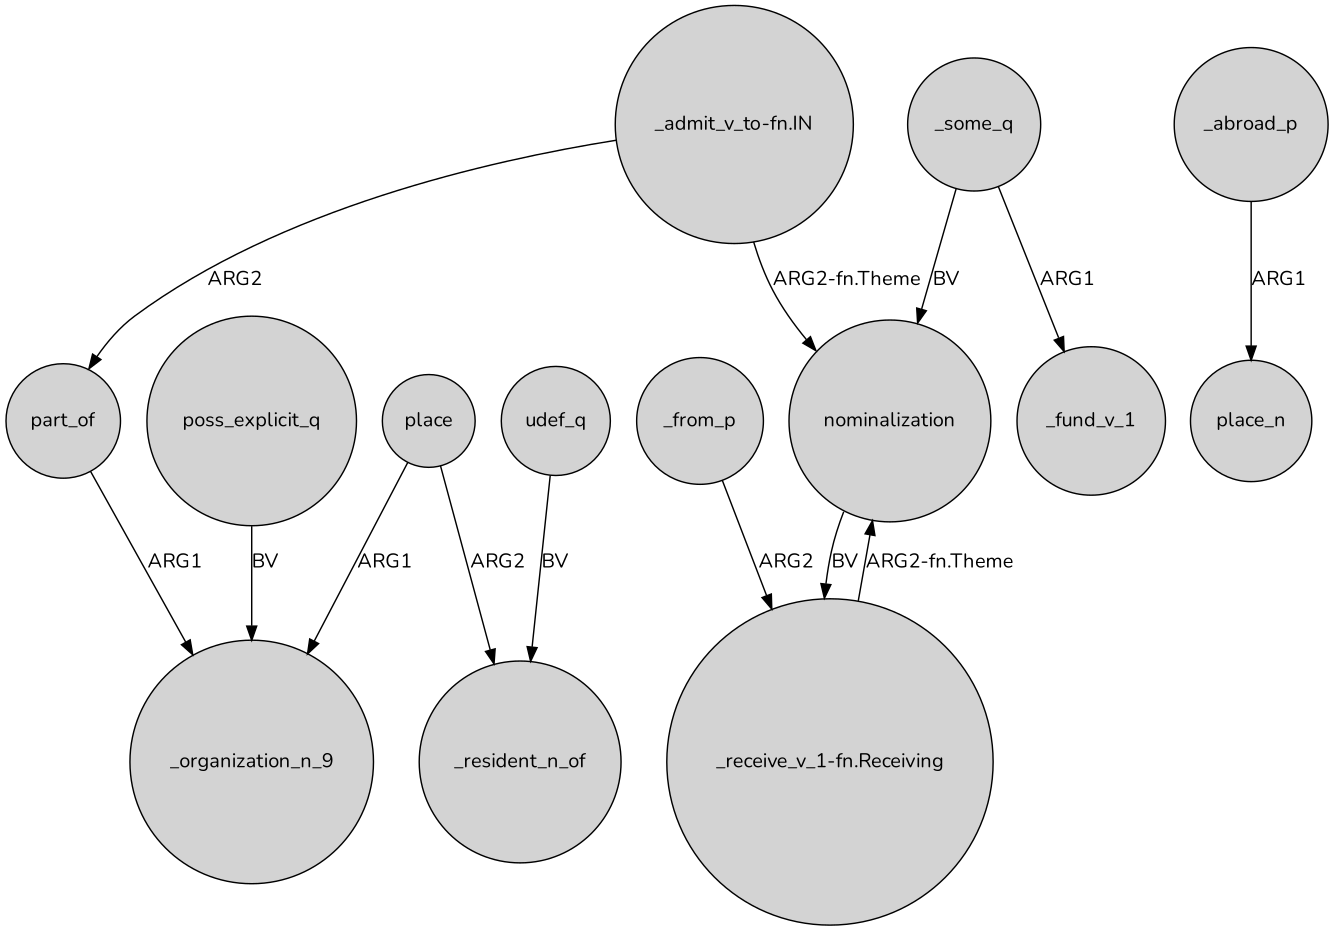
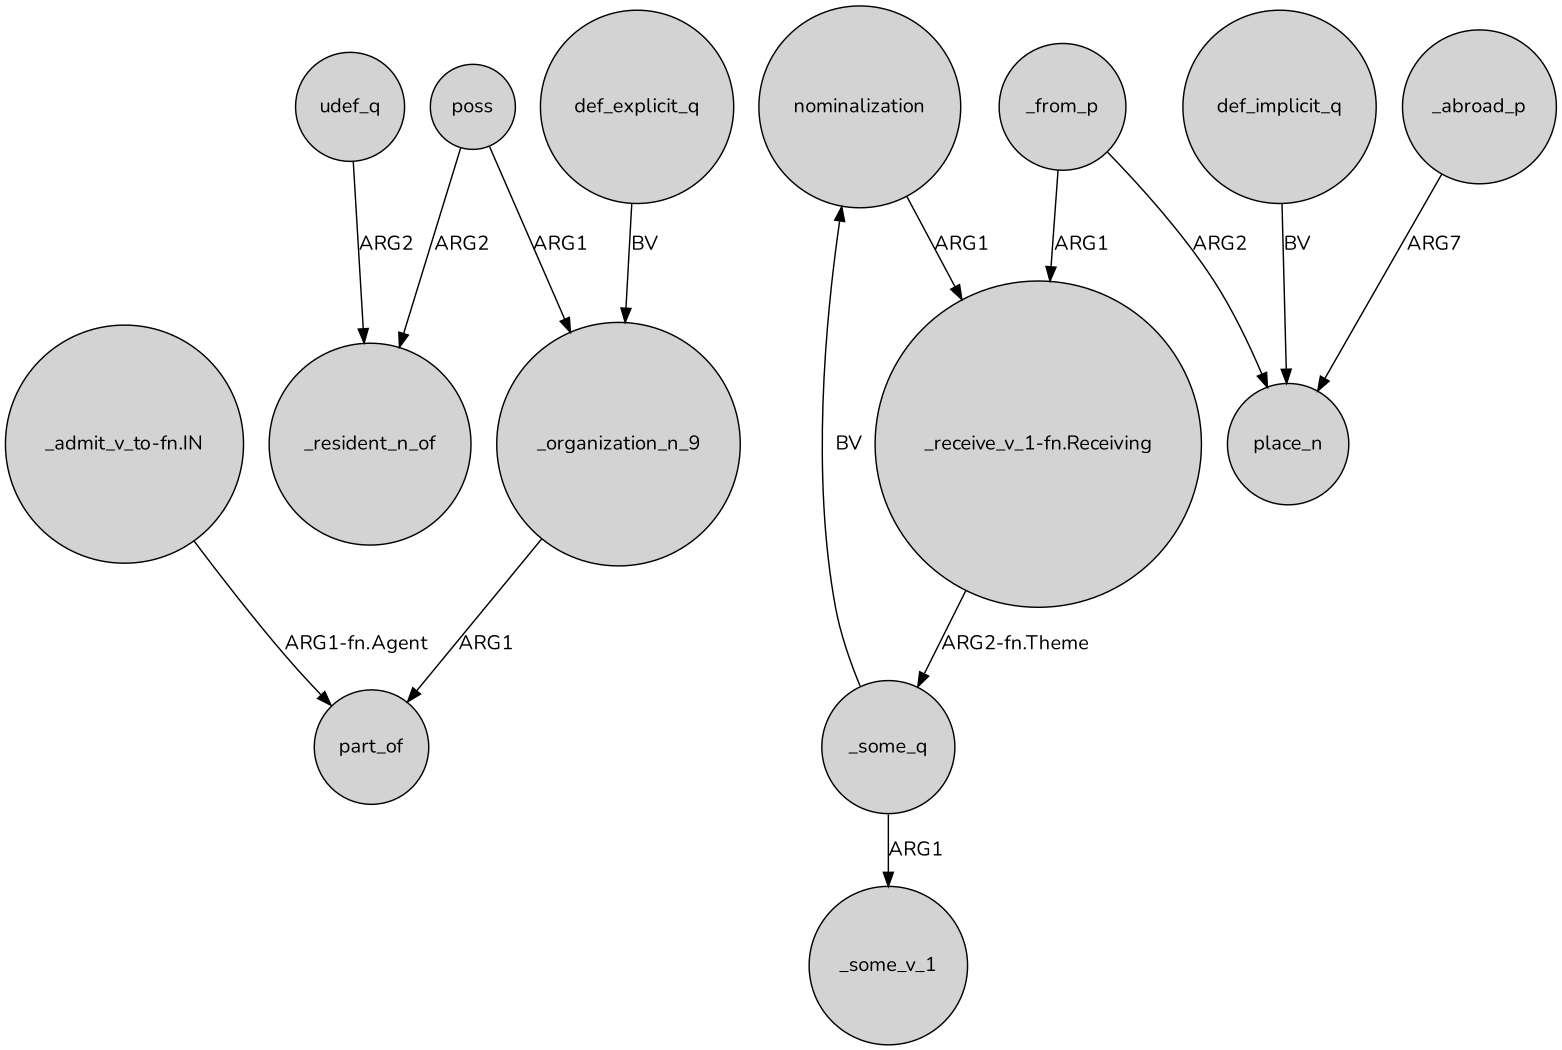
node "def_implicit_q": added
edge "_from_p" -> "place_n": added, label "ARG2"
edge "_admit_v_to-fn.IN" -> "part_of": label "ARG2" -> "ARG1-fn.Agent"
edge "_abroad_p" -> "place_n": label "ARG1" -> "ARG7"
edge "_admit_v_to-fn.IN" -> "nominalization": removed, label "ARG2-fn.Theme"
node "poss_explicit_q": label "poss_explicit_q" -> "def_explicit_q"
node "place": label "place" -> "poss"
node "_fund_v_1": label "_fund_v_1" -> "_some_v_1"
edge "part_of" -> "_organization_n_9": reversed
edge "udef_q" -> "_resident_n_of": label "BV" -> "ARG2"
edge "_from_p" -> "_receive_v_1-fn.Receiving": label "ARG2" -> "ARG1"
edge "nominalization" -> "_receive_v_1-fn.Receiving": label "BV" -> "ARG1"
edge "_receive_v_1-fn.Receiving" -> "nominalization": now "_receive_v_1-fn.Receiving" -> "_some_q"
